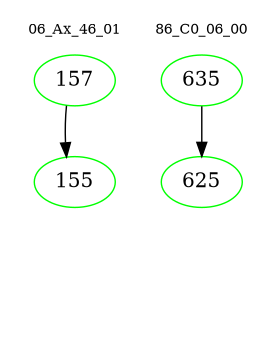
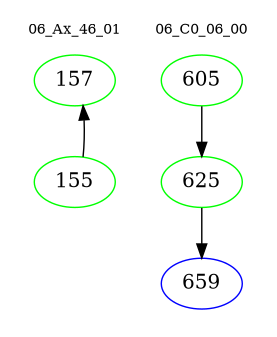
cluster "86_C0_06_00": label "86_C0_06_00" -> "06_C0_06_00"
node "635": label "635" -> "605"
edge "157" -> "155": reversed
node "659": added
